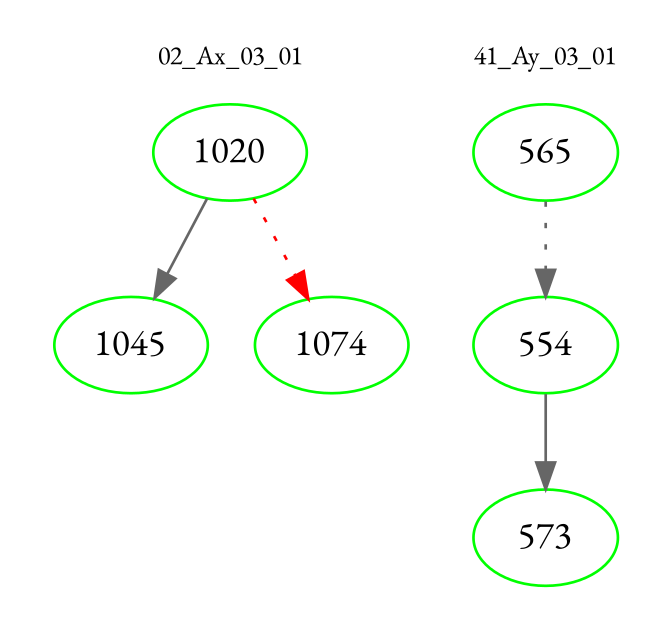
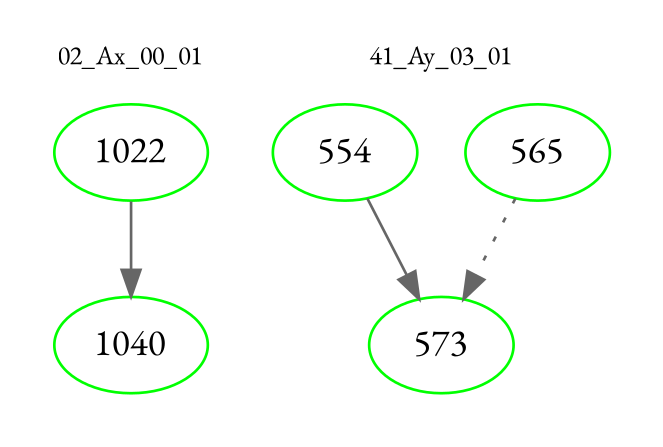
cluster "02_Ax_03_01": label "02_Ax_03_01" -> "02_Ax_00_01"
node "1020": label "1020" -> "1022"
edge "565" -> "554": now "565" -> "573"
node "1045": label "1045" -> "1040"
node "1074": removed
